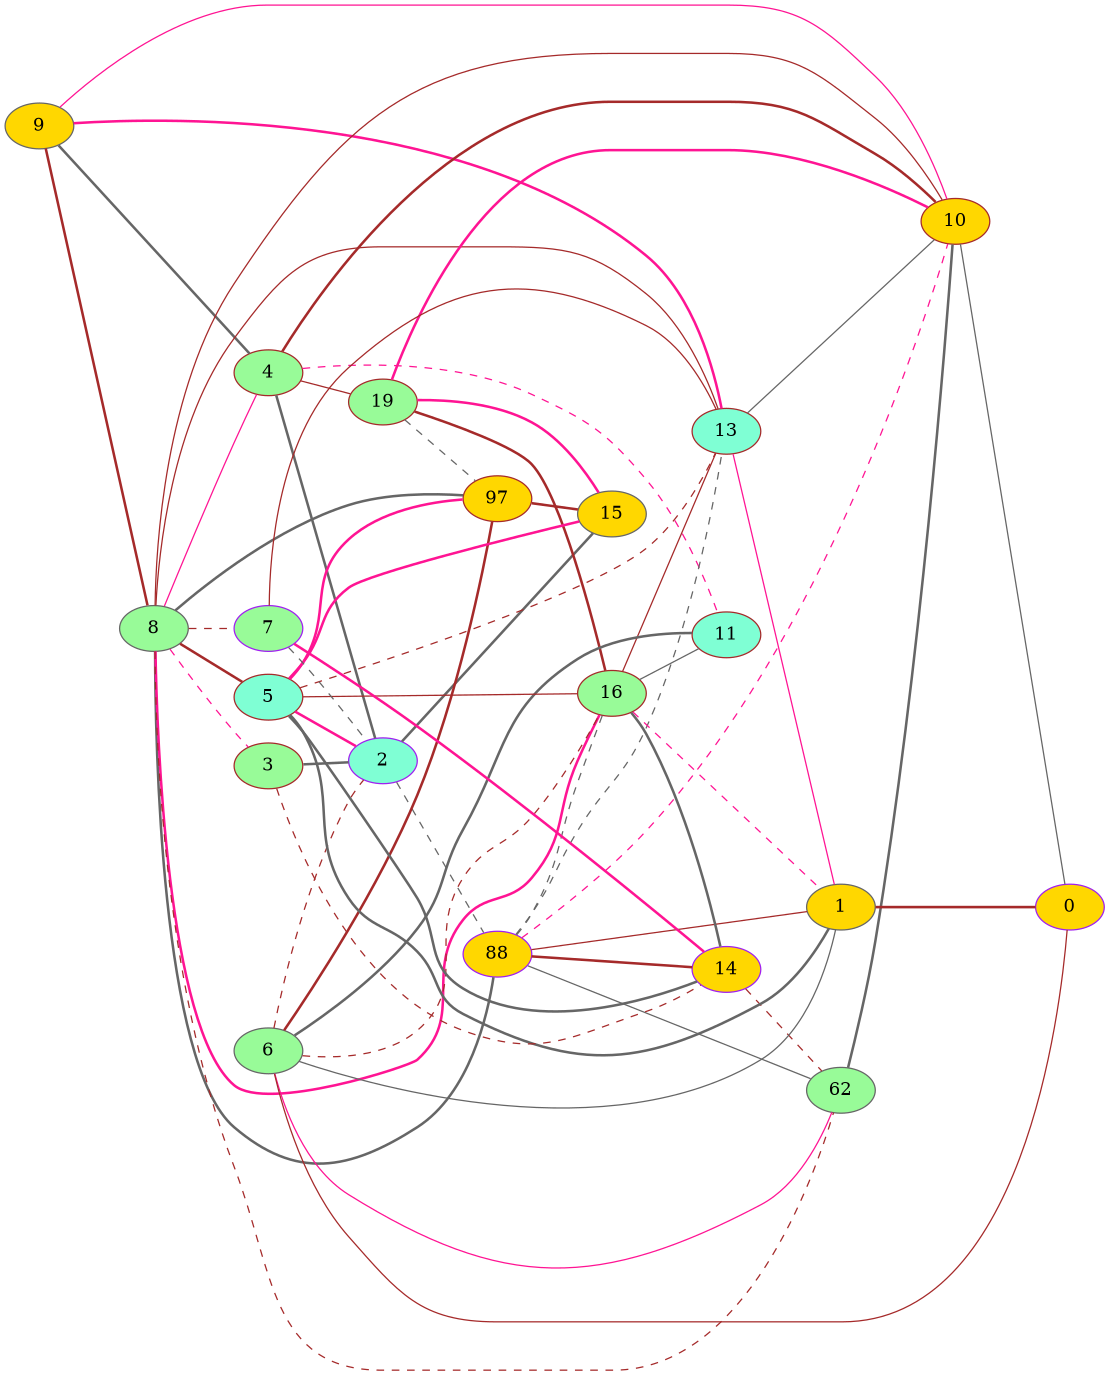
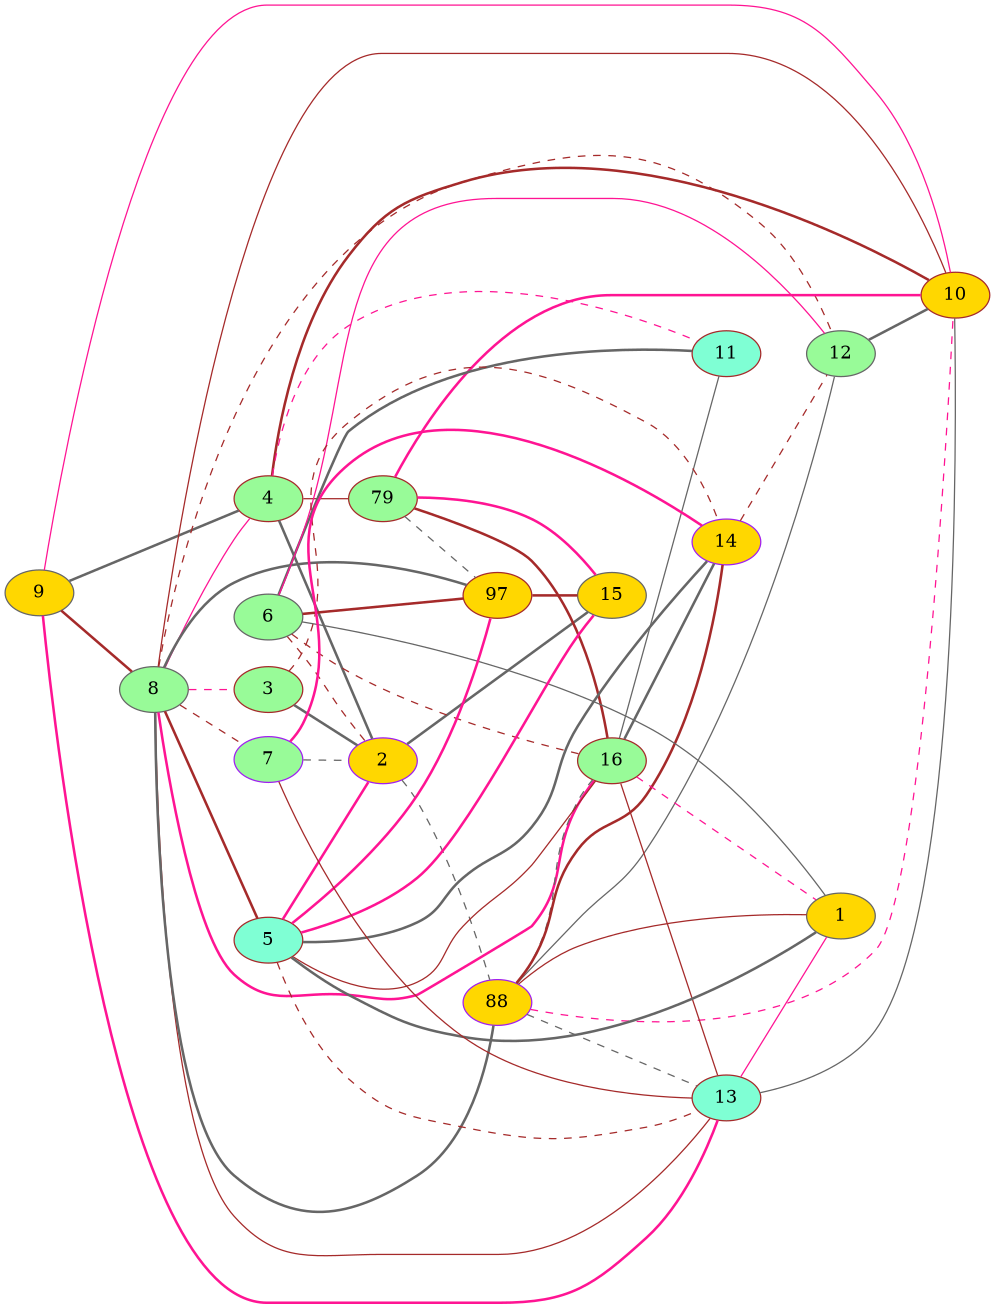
node "19": label "19" -> "79"
node "2": fillcolor aquamarine -> gold
node "0": removed
node "62": label "62" -> "12"
